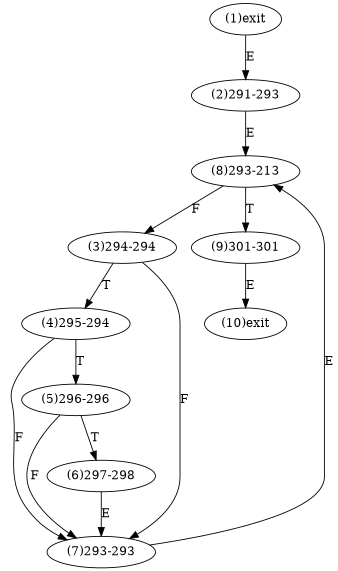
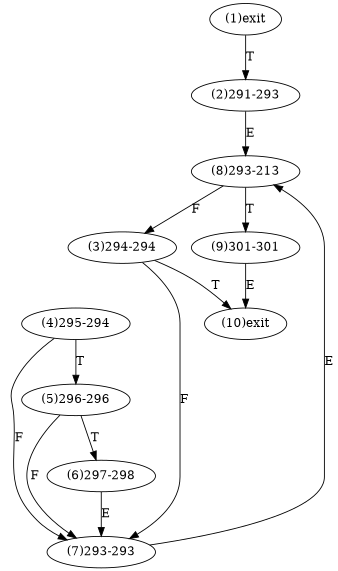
edge "(1)exit" -> "(2)291-293": label "E" -> "T"
edge "(3)294-294" -> "(4)295-294": now "(3)294-294" -> "(10)exit"
